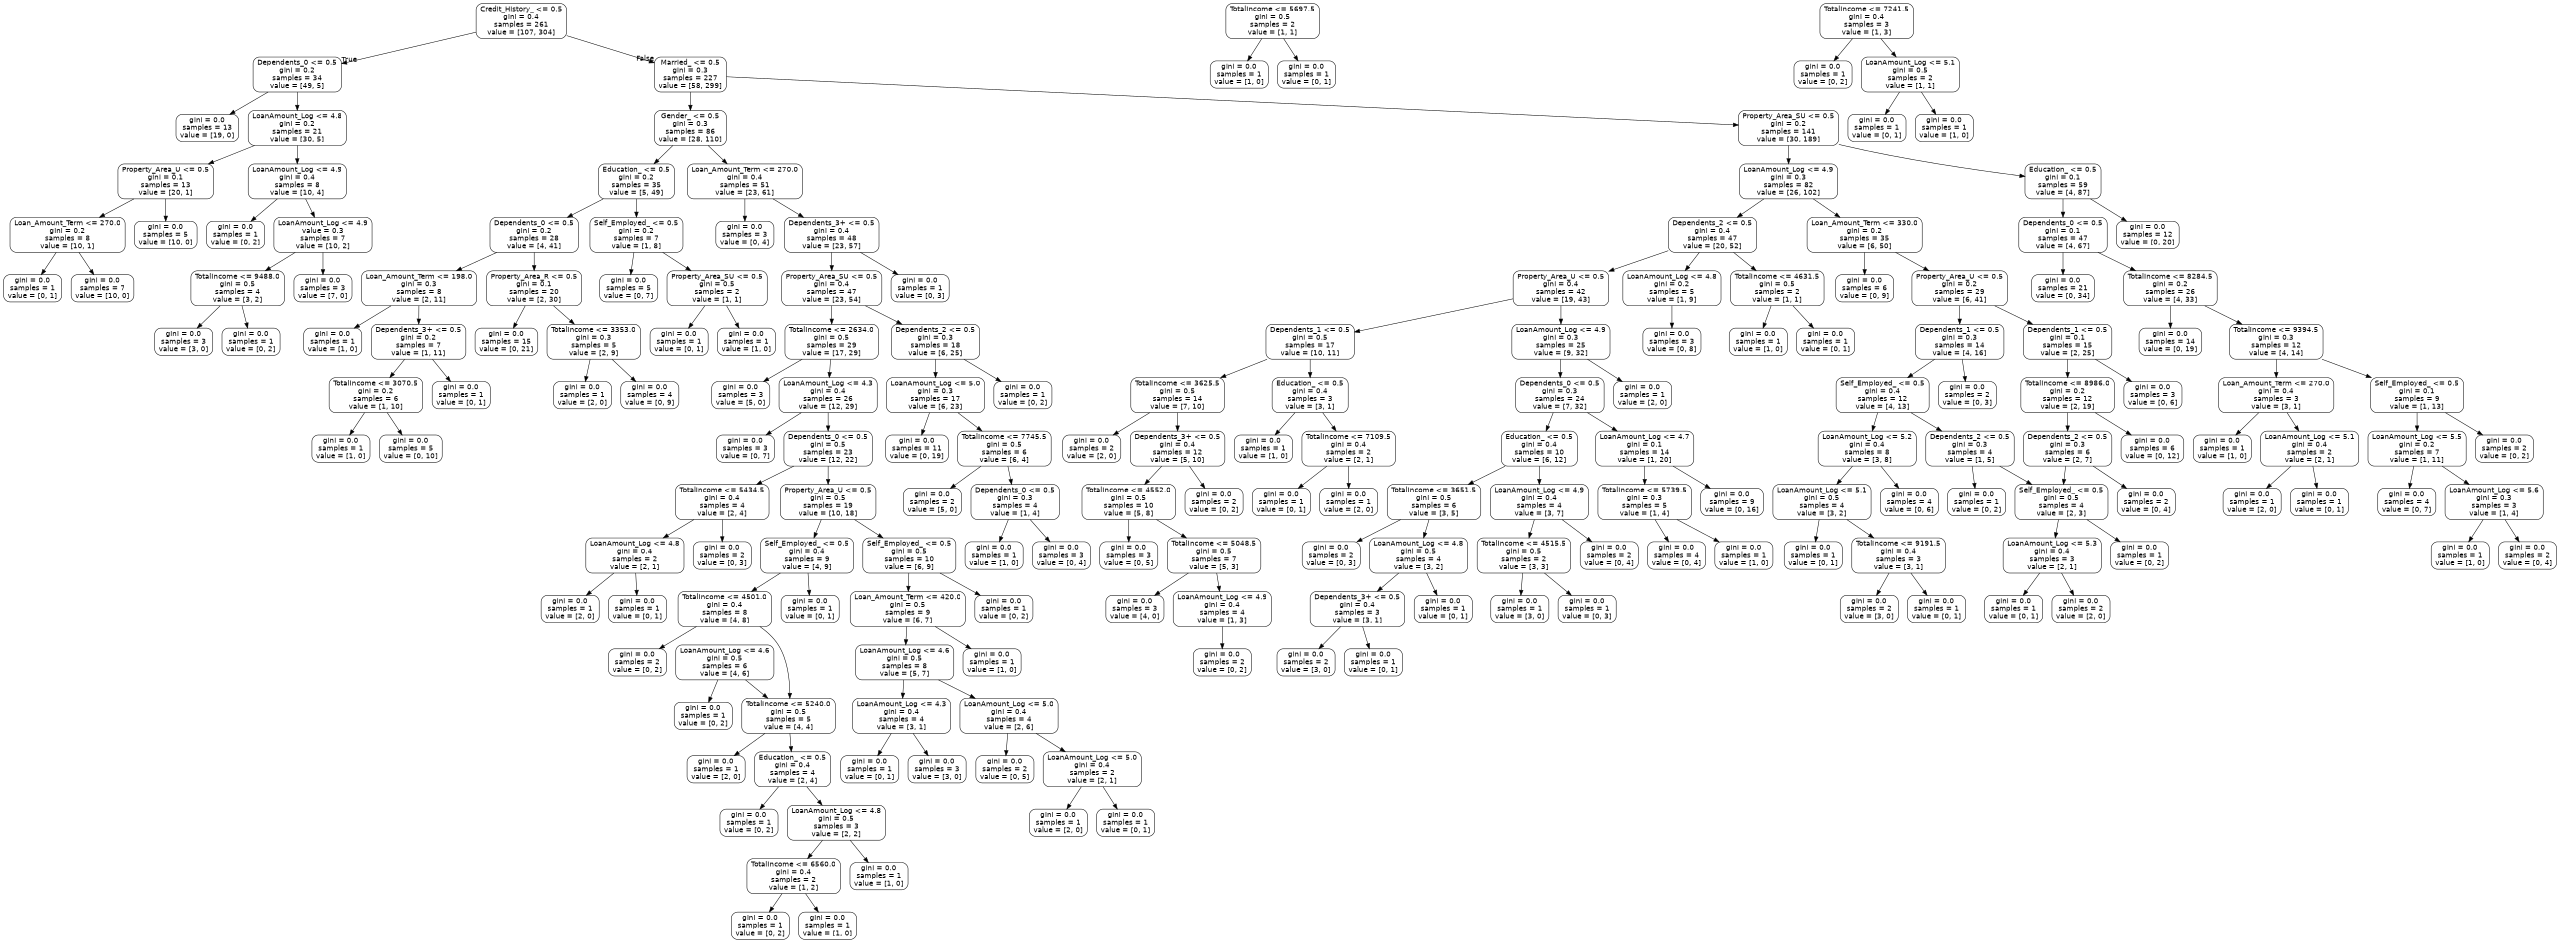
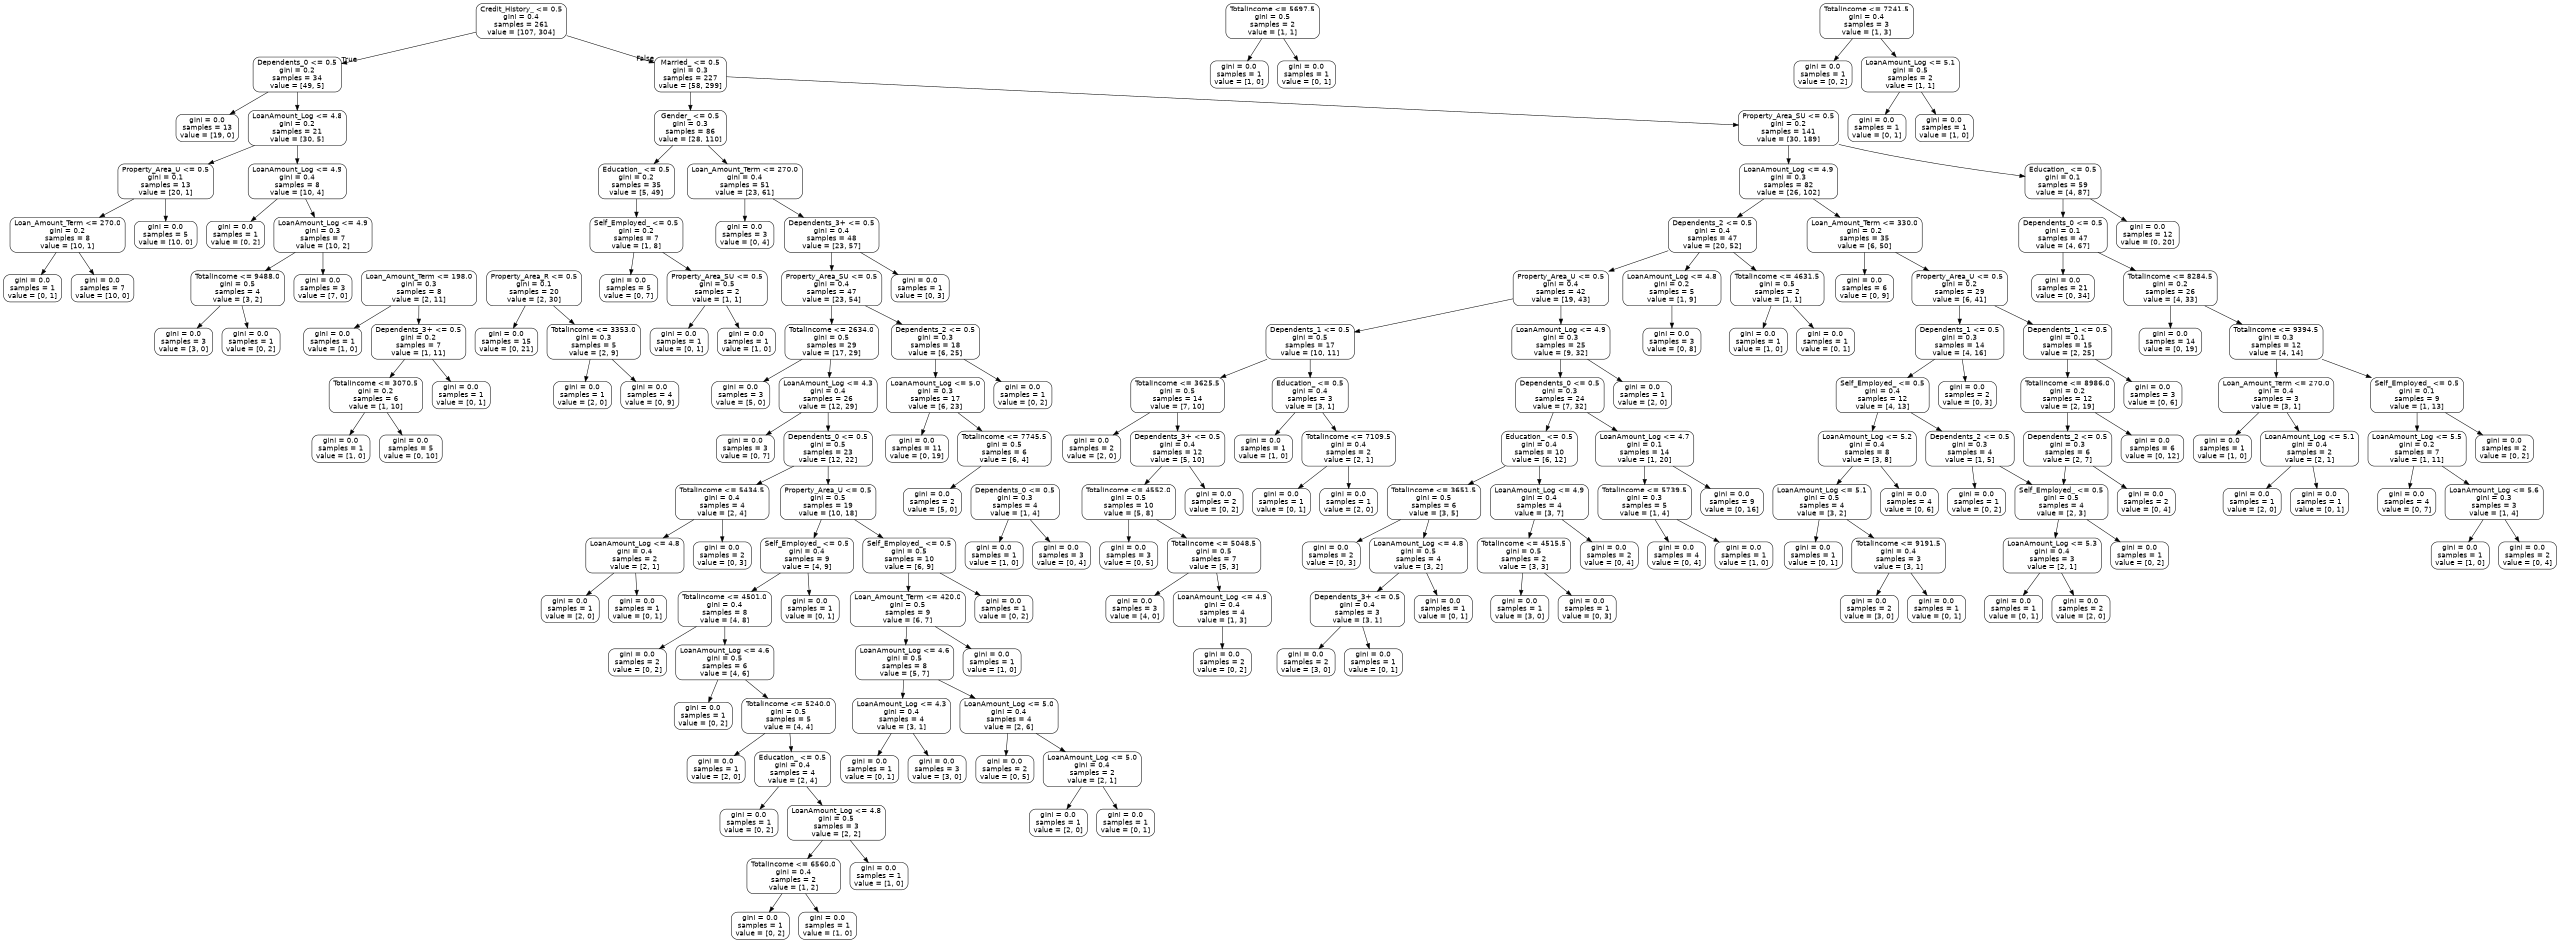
node "LoanAmount_Log <= 4.9 value = 0.3 samples = 7 value = [10, 2]": label "LoanAmount_Log <= 4.9 value = 0.3 samples = 7 value = [10, 2]" -> "LoanAmount_Log <= 4.9 gini = 0.3 samples = 7 value = [10, 2]"
node "Dependents_0 <= 0.5 gini = 0.2 samples = 28 value = [4, 41]": removed
edge "TotalIncome <= 7745.5 gini = 0.5 samples = 6 value = [6, 4]" -> "Dependents_0 <= 0.5 gini = 0.3 samples = 4 value = [1, 4]": removed
edge "TotalIncome <= 4501.0 gini = 0.4 samples = 8 value = [4, 8]" -> "TotalIncome <= 5240.0 gini = 0.5 samples = 5 value = [4, 4]": now "TotalIncome <= 4501.0 gini = 0.4 samples = 8 value = [4, 8]" -> "LoanAmount_Log <= 4.6 gini = 0.5 samples = 6 value = [4, 6]"
